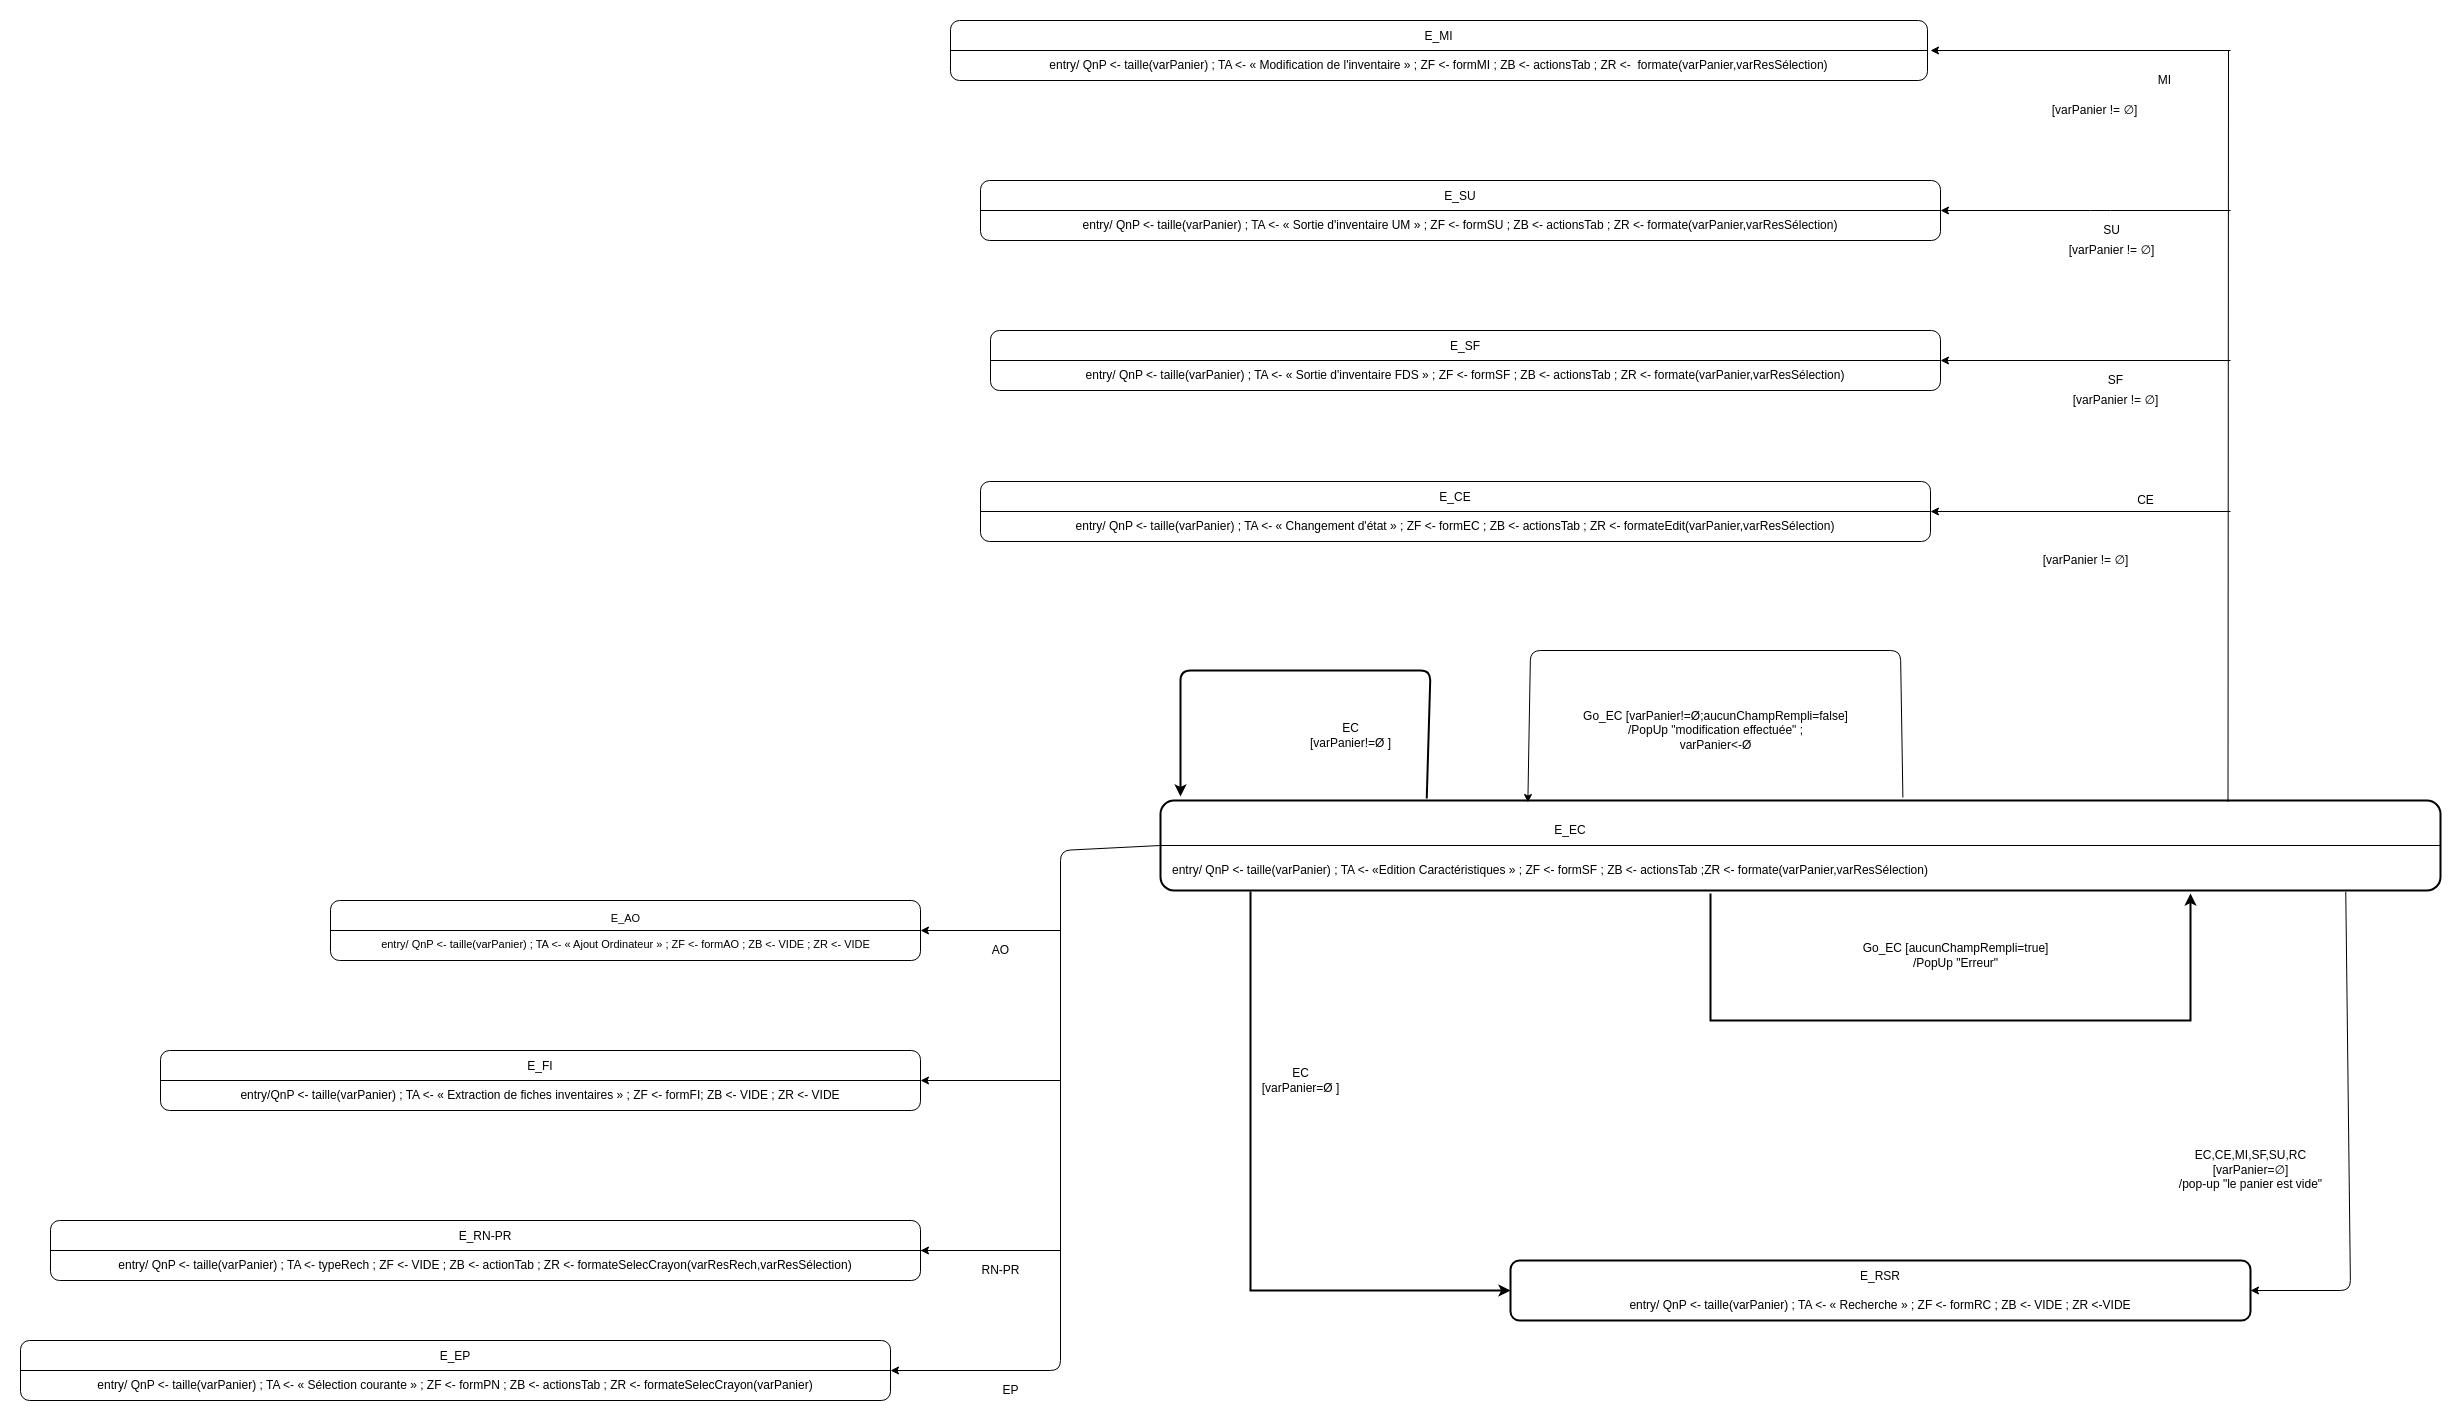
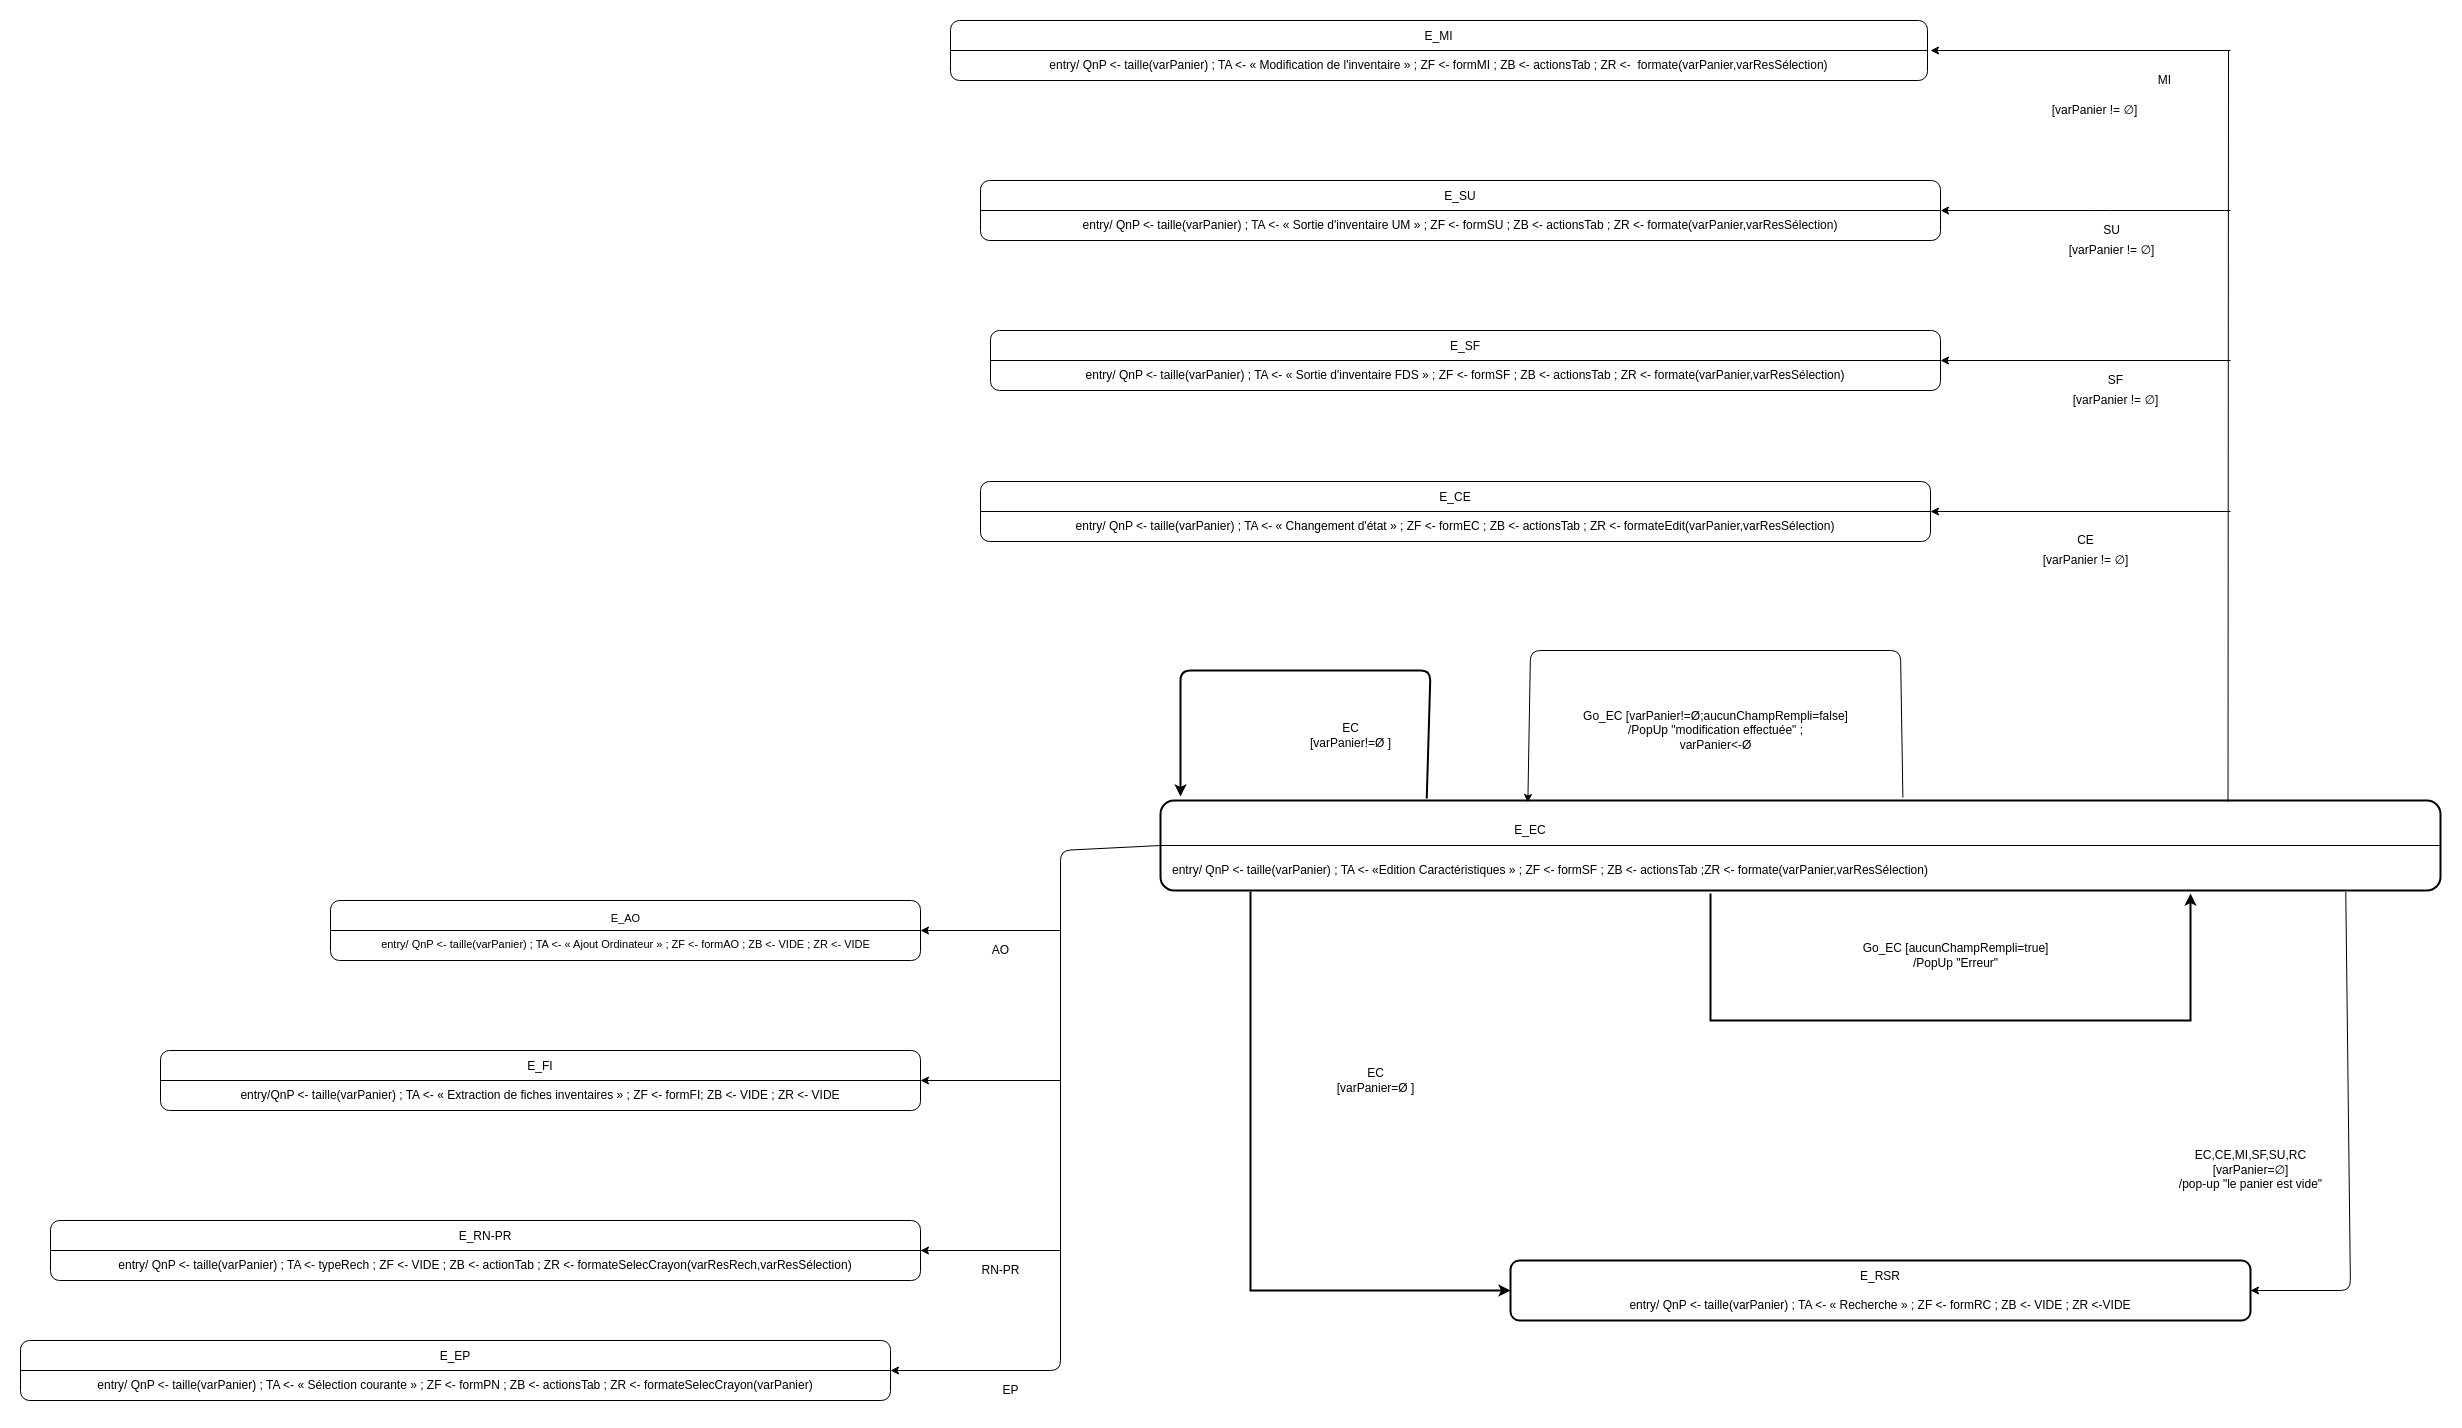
node "CE": moved (2146, 501) -> (2086, 541)
node "E_EC": moved (1571, 831) -> (1531, 831)
node "EC [varPanier=Ø ]": moved (1301, 1081) -> (1376, 1081)
